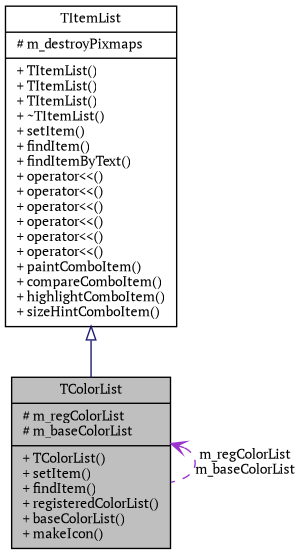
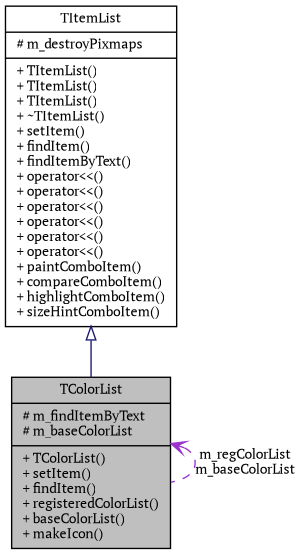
node "TColorList": text "# m_regColorList" -> "# m_findItemByText"
